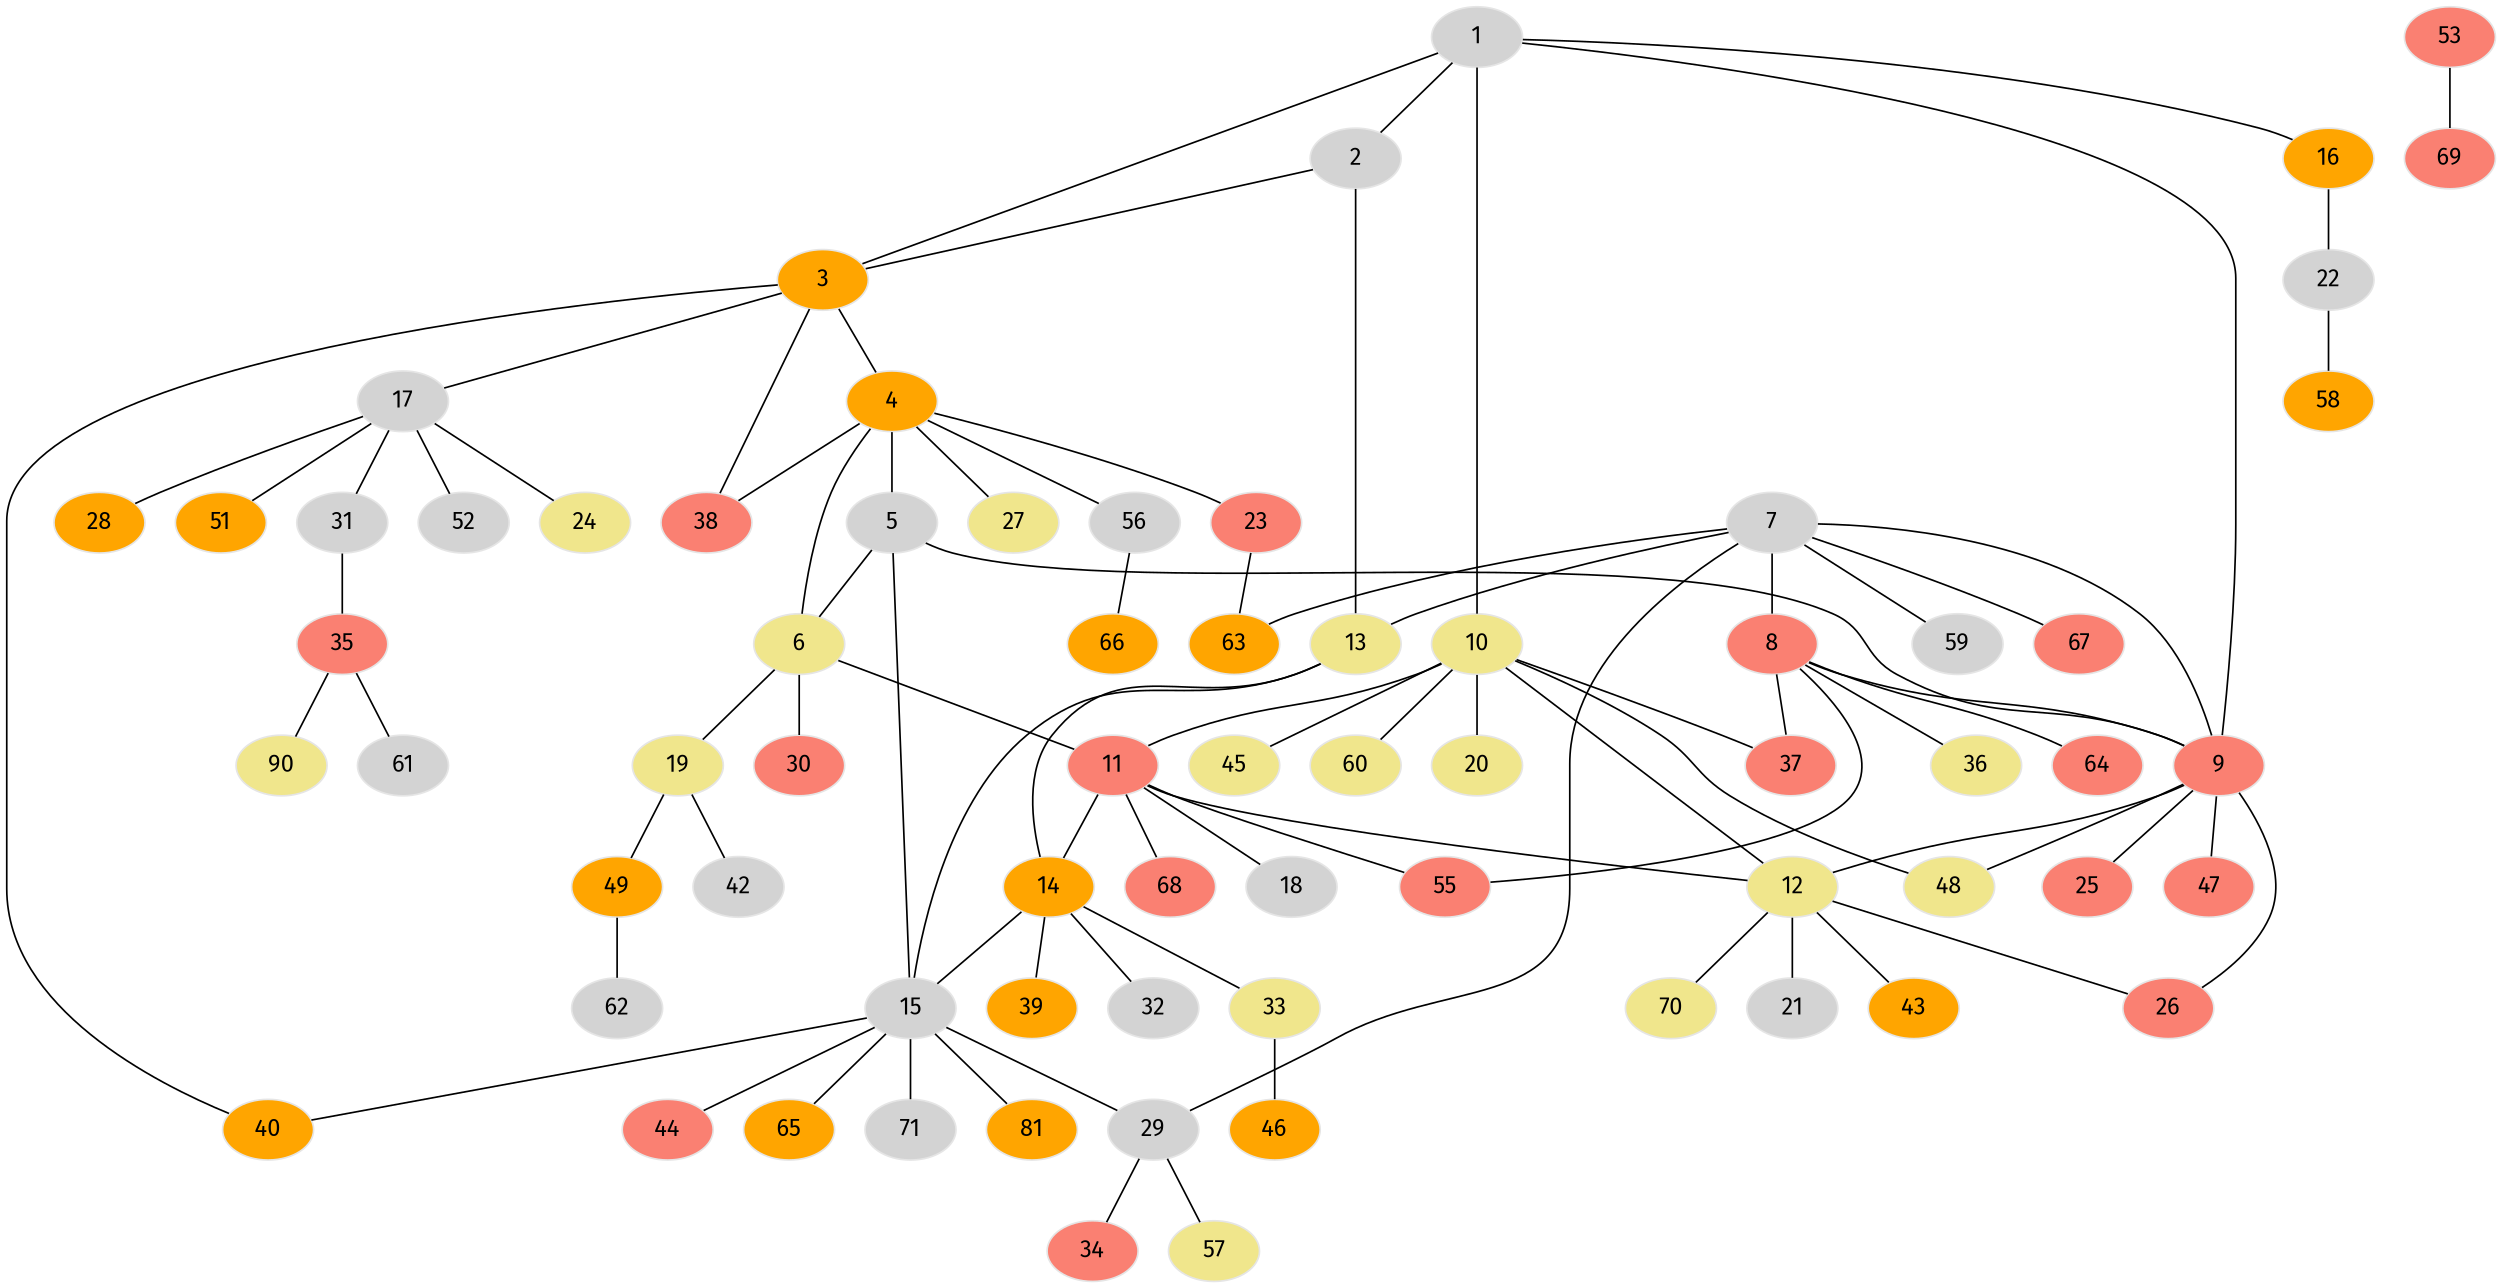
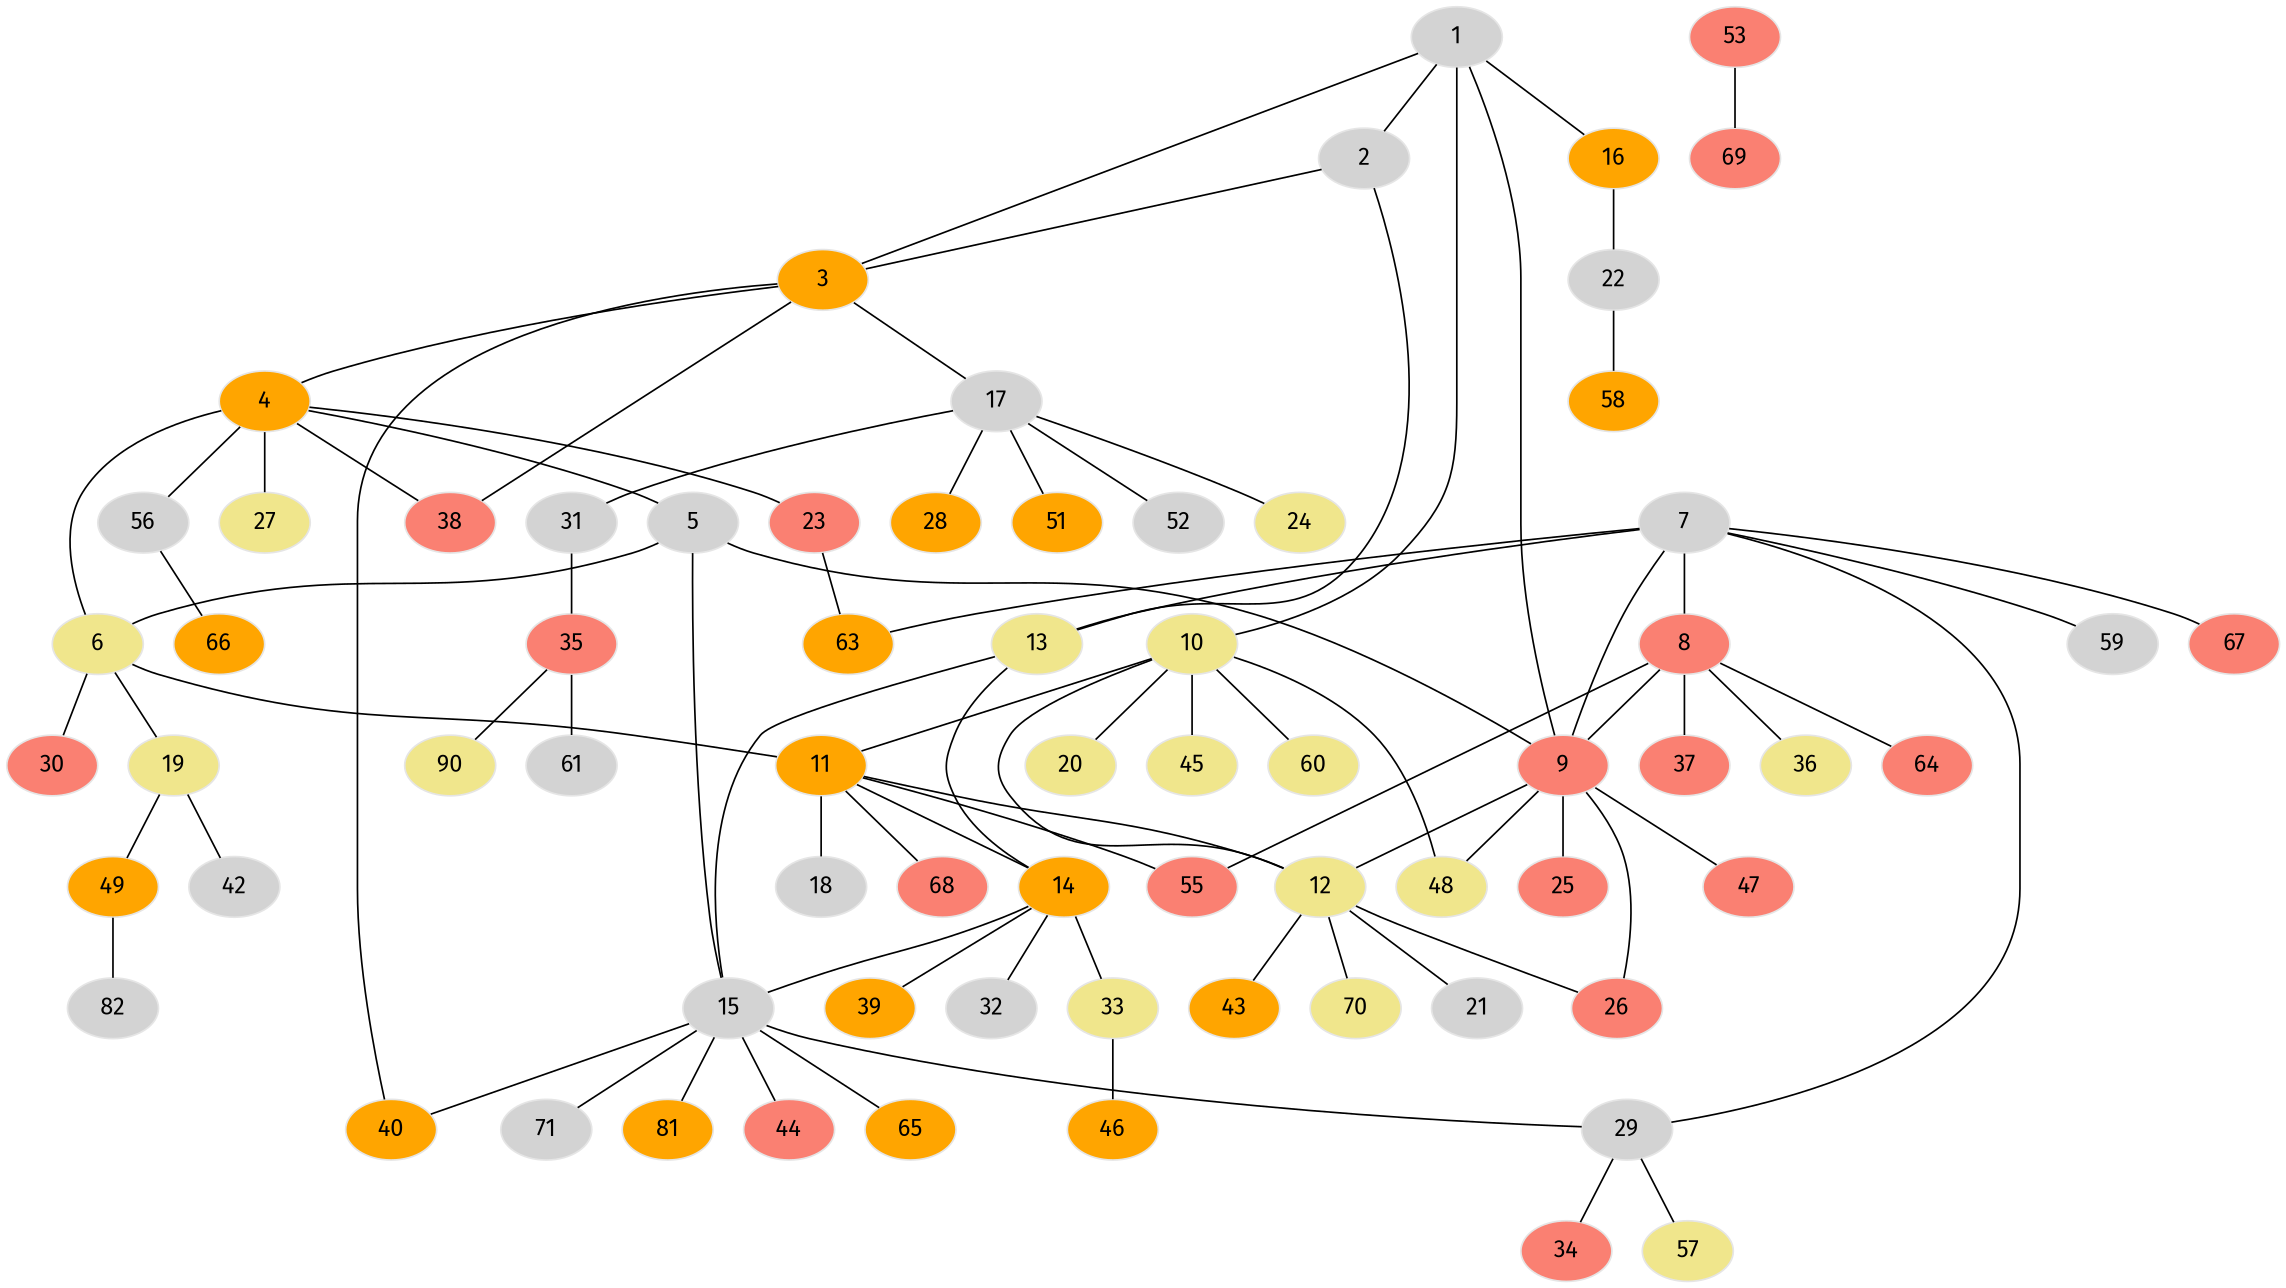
edge "10" -- "37": removed
node "11": fillcolor salmon -> orange
node "62": label "62" -> "82"
